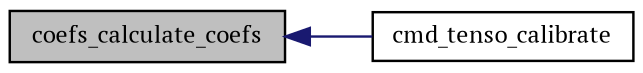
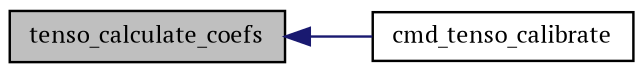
node "coefs_calculate_coefs": label "coefs_calculate_coefs" -> "tenso_calculate_coefs"
